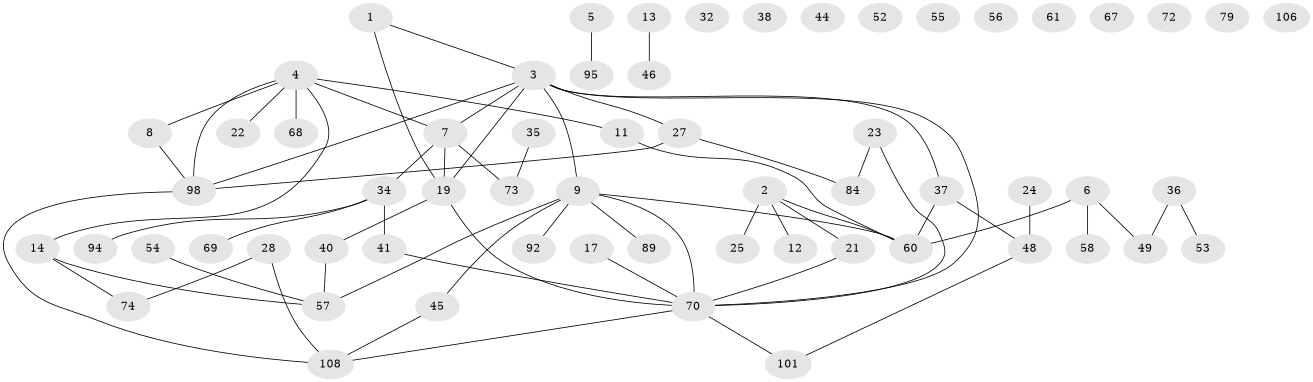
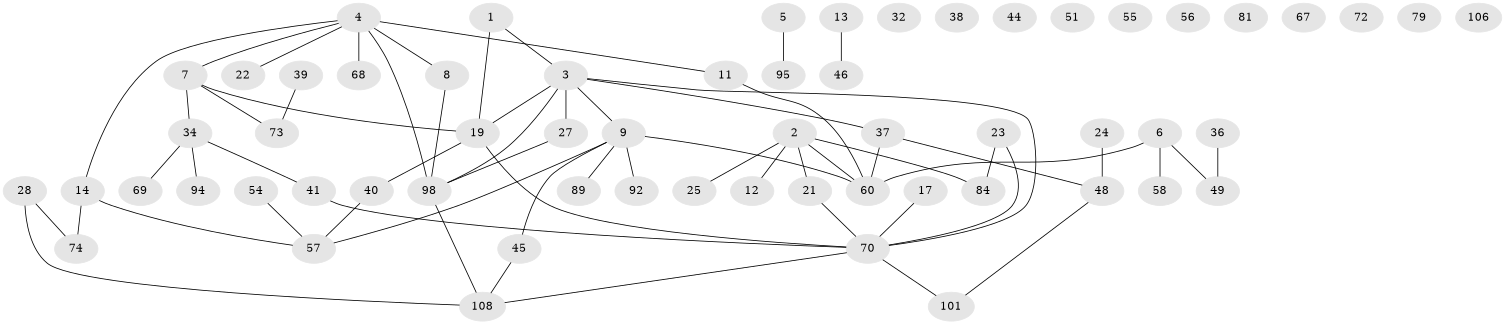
node "52": label "52" -> "51"
node "61": label "61" -> "81"
edge "3" -- "7": removed
node "35": label "35" -> "39"
edge "27" -- "84": now "2" -- "84"
edge "9" -- "70": removed
node "53": removed
